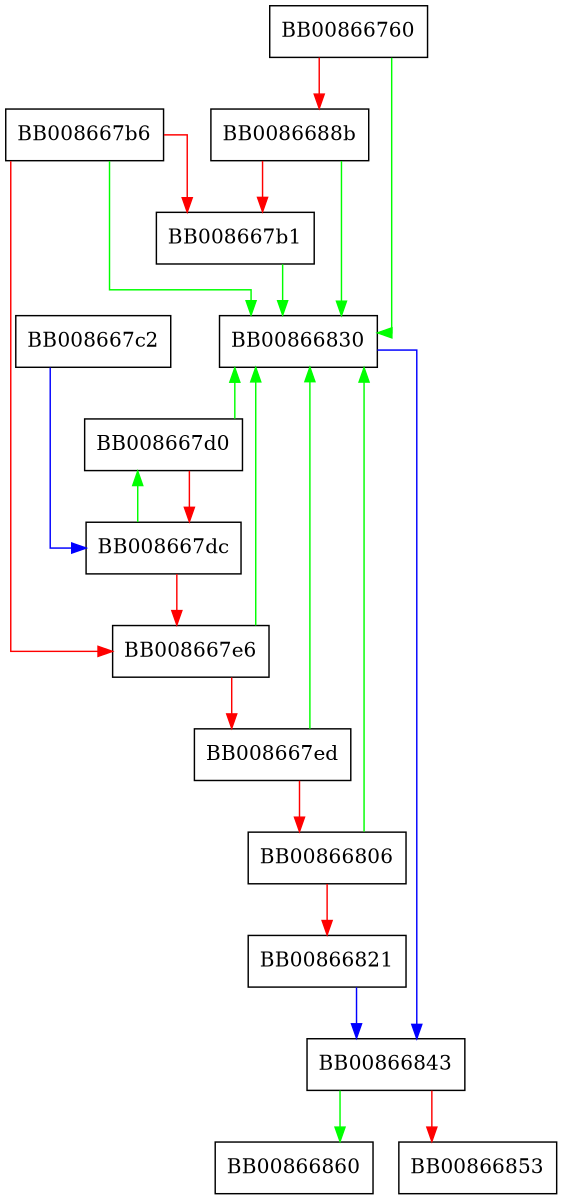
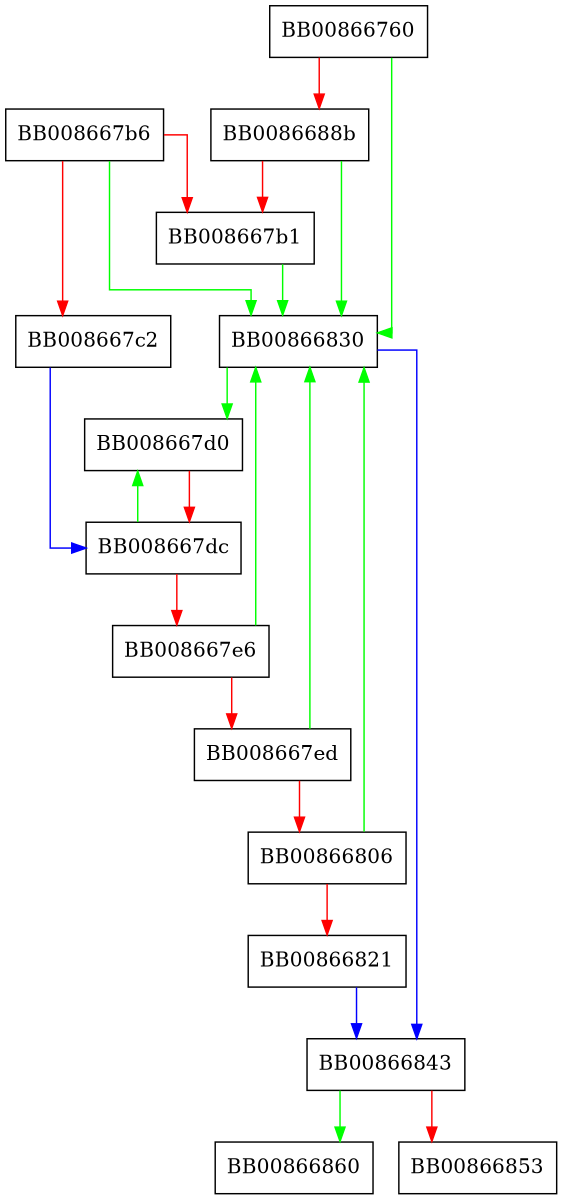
edge "BB008667d0" -> "BB00866830": reversed
edge "BB008667b6" -> "BB008667e6": now "BB008667b6" -> "BB008667c2"
